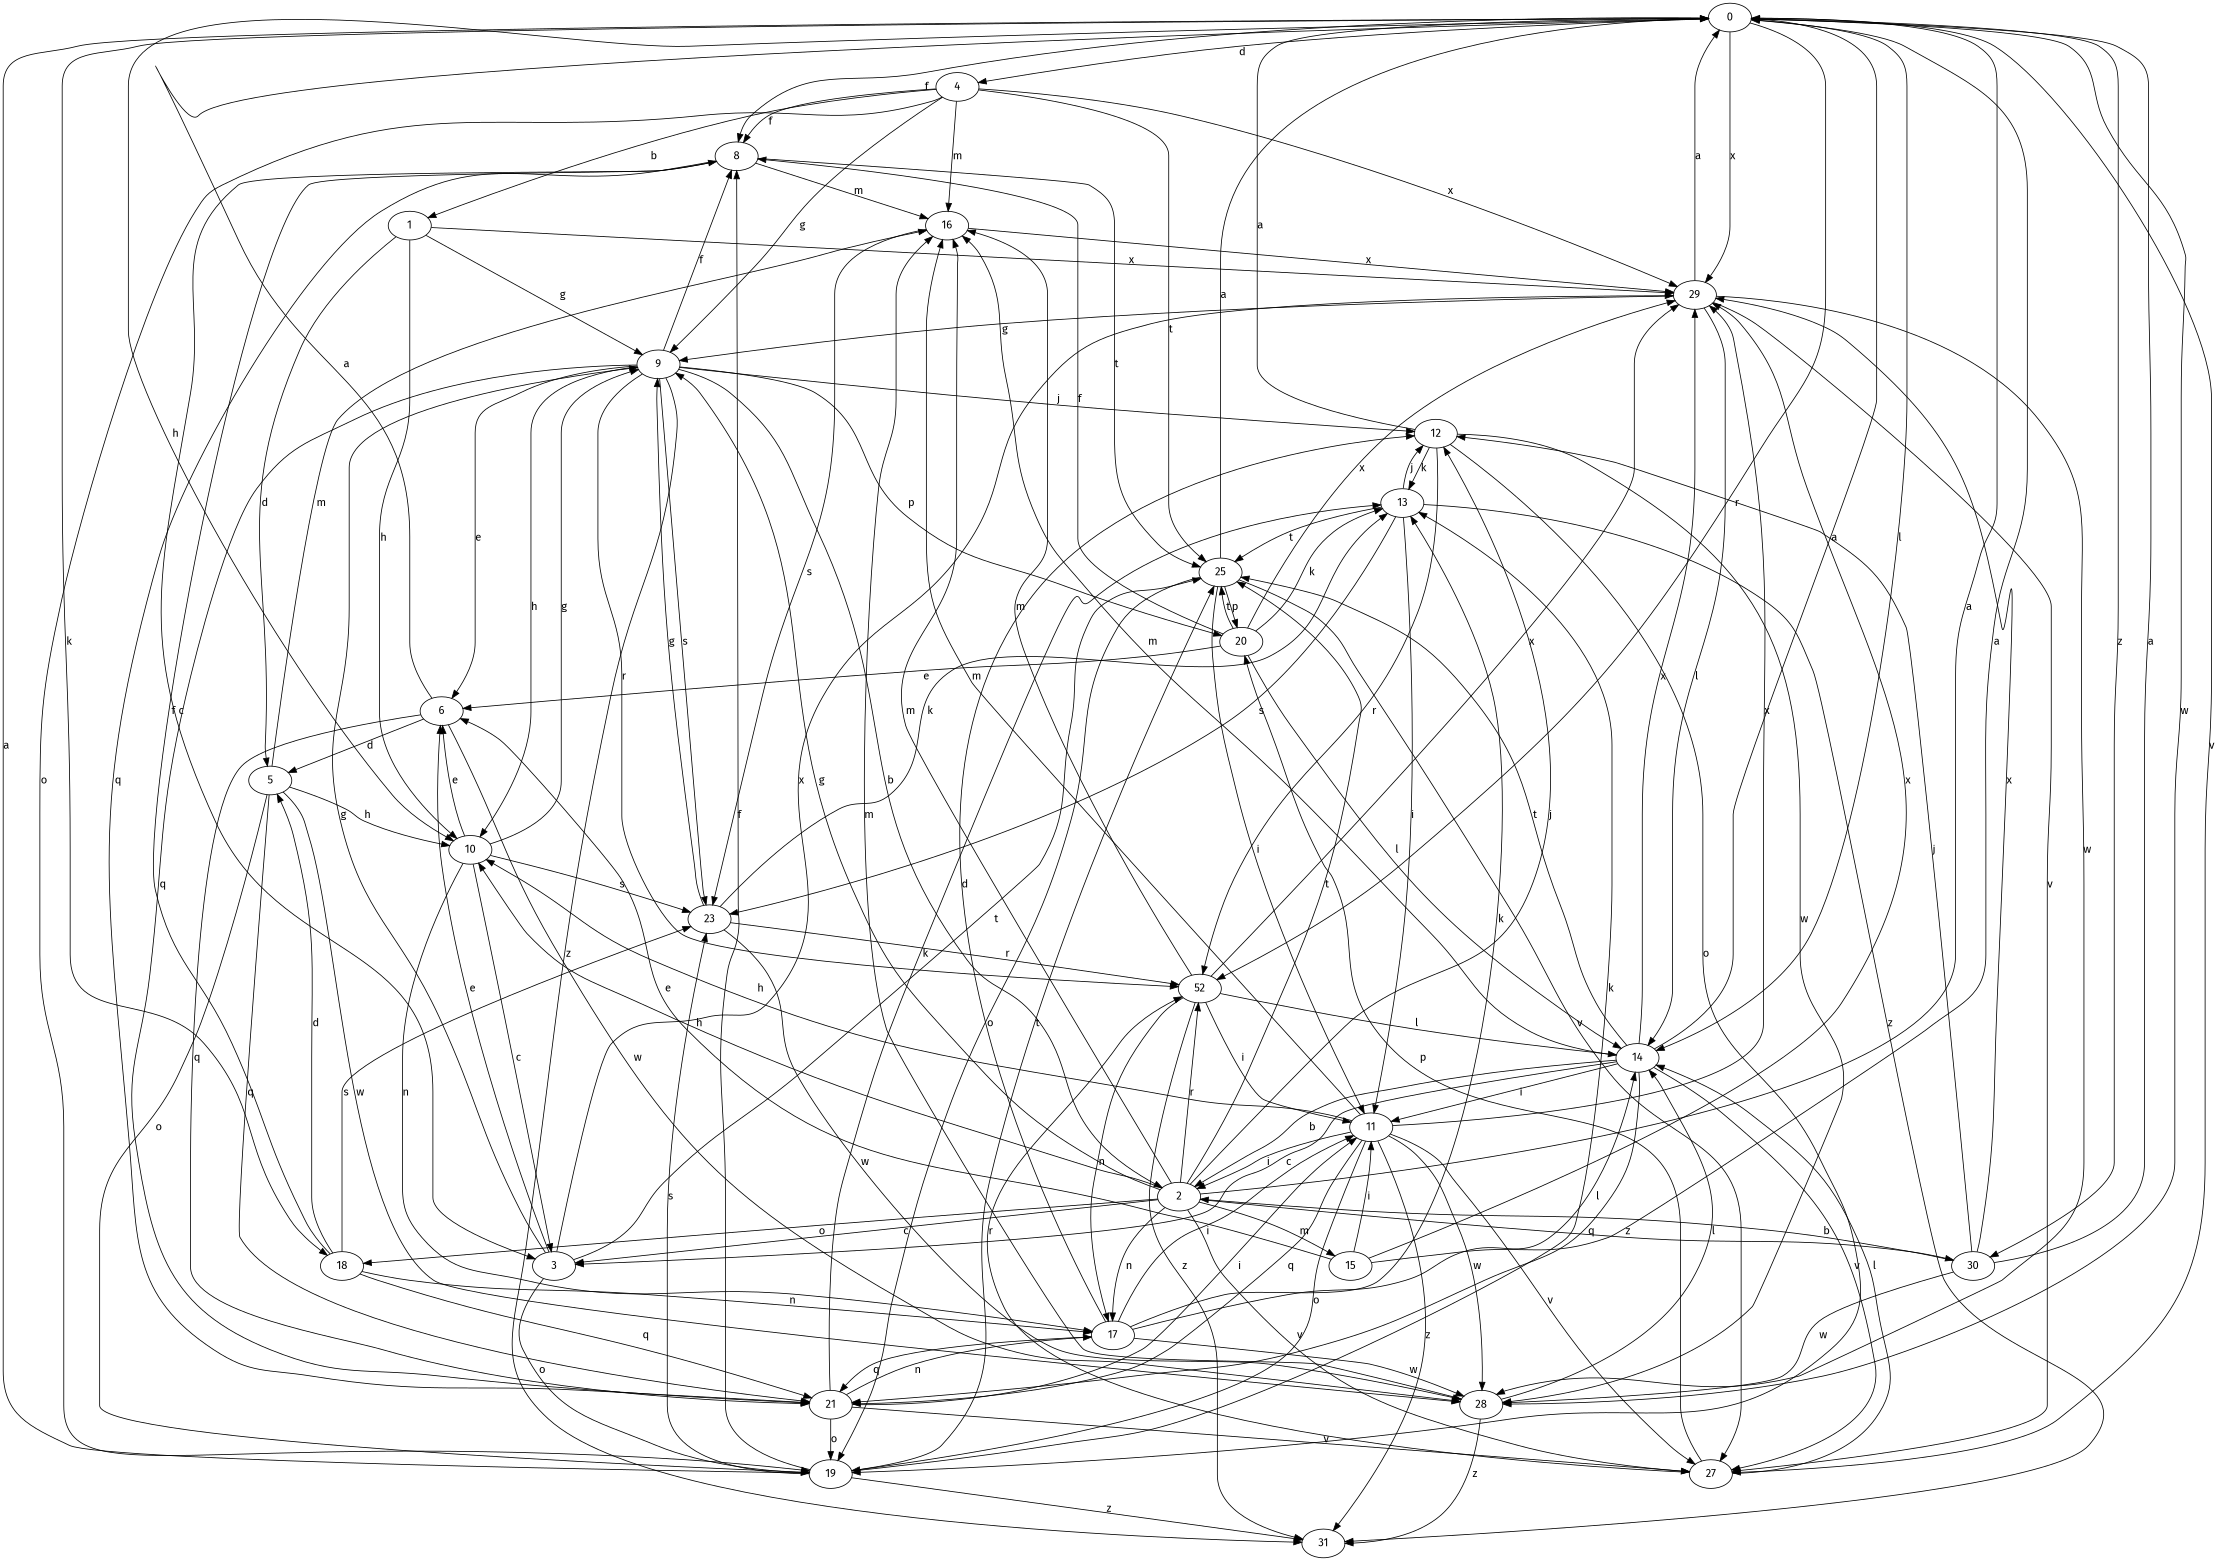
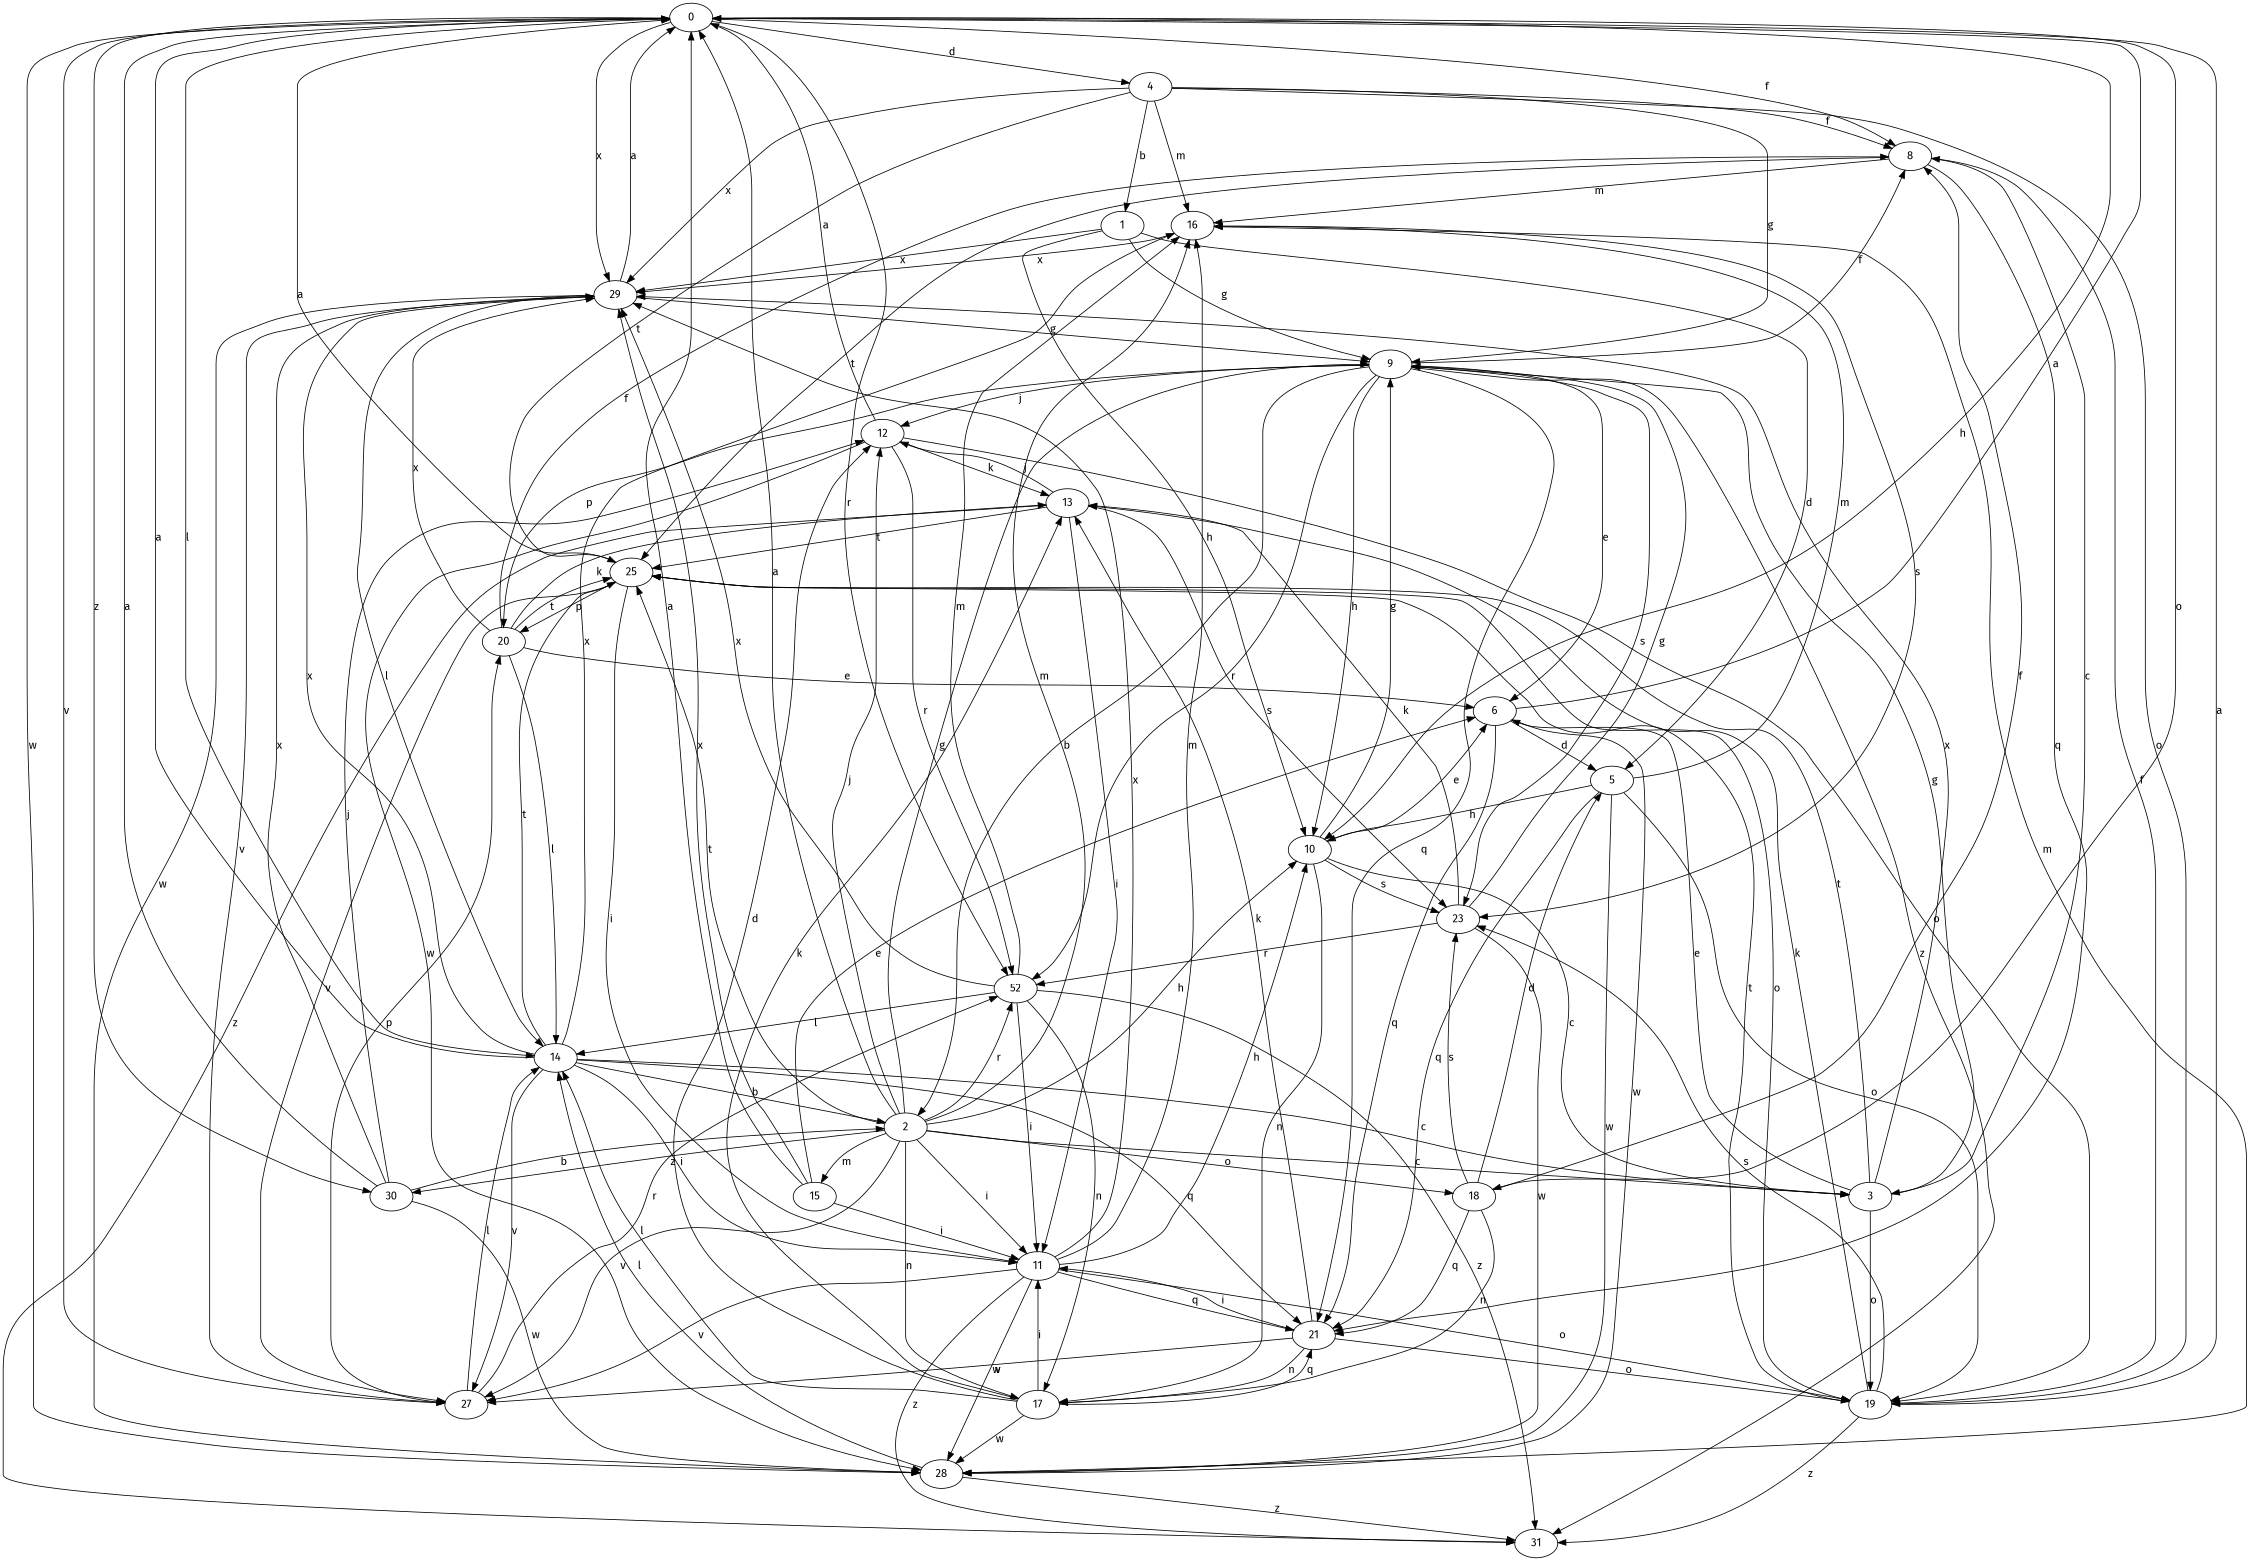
edge "0" -> "18": label "k" -> "o"
edge "14" -> "16": label "m" -> "x"
edge "11" -> "2": reversed
